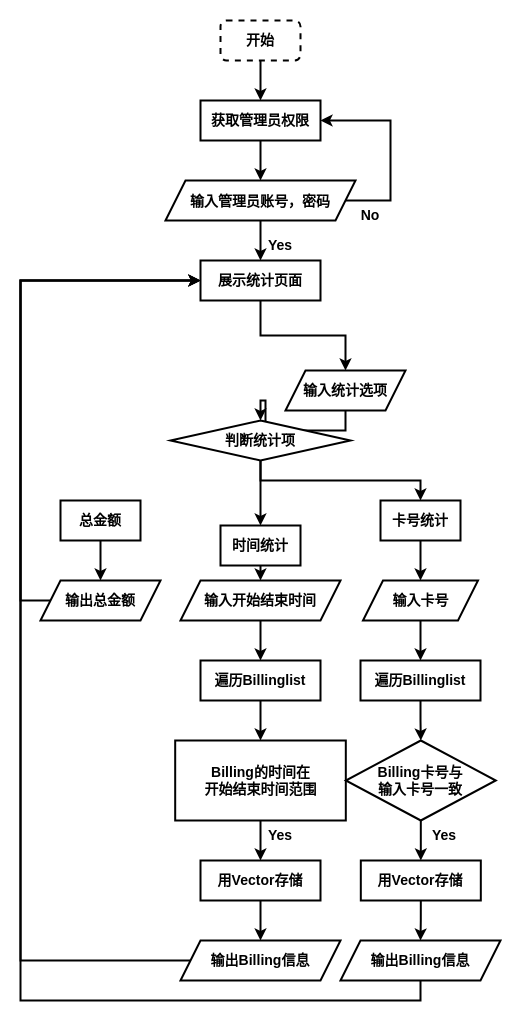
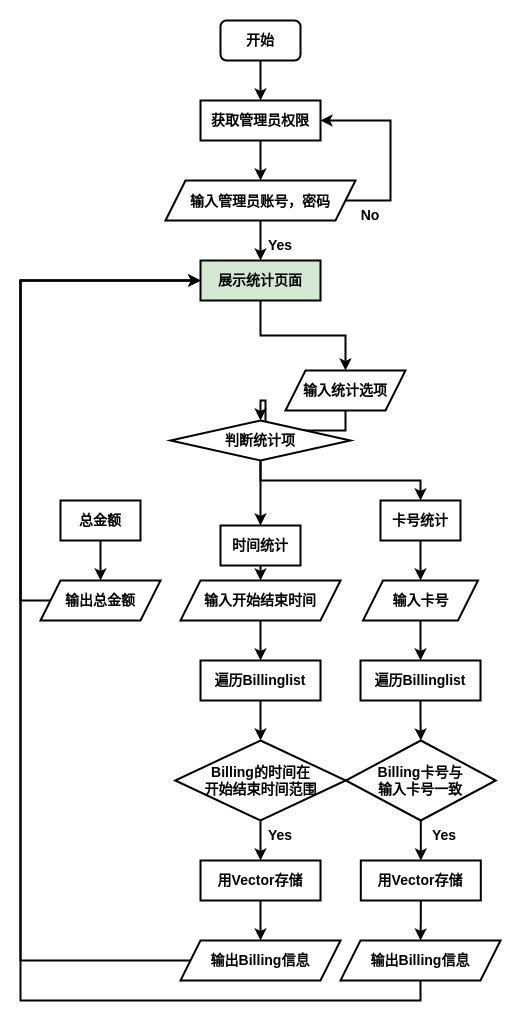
node "开始": style dashed -> solid
node "展示统计页面": fillcolor #ffffff -> #d5e8d4
node "Billing的时间在 开始结束时间范围": shape rectangle -> diamond
